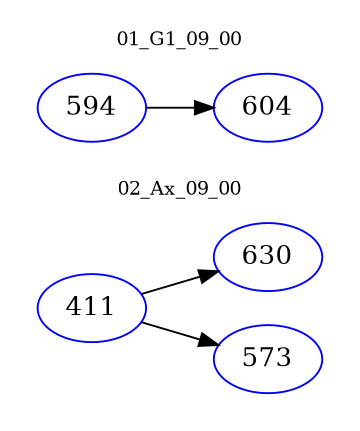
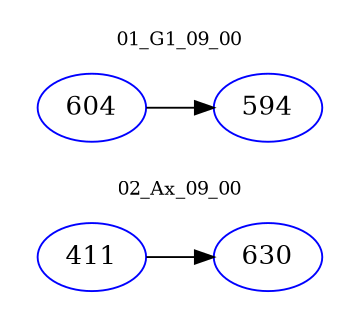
edge "594" -> "604": reversed
node "573": removed
